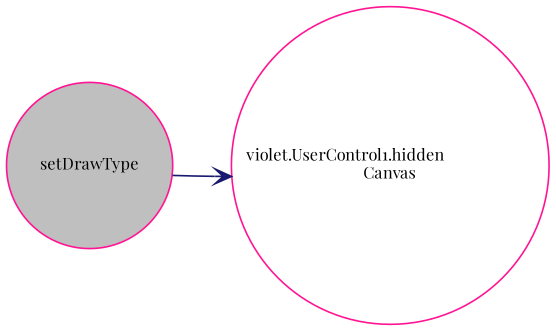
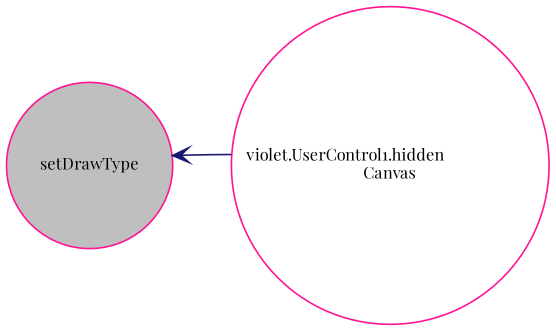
edge "setDrawType" -> "violet.UserControl1.hidden Canvas": reversed
